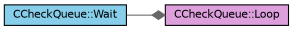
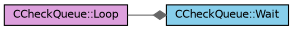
edge "CCheckQueue::Wait" -> "CCheckQueue::Loop": reversed
